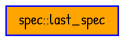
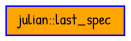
node "spec::last_spec": label "spec::last_spec" -> "julian::last_spec"
